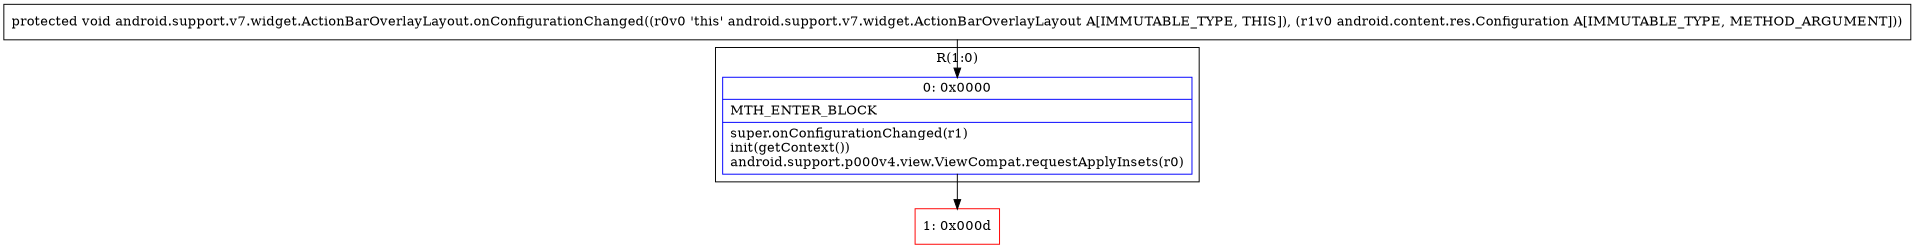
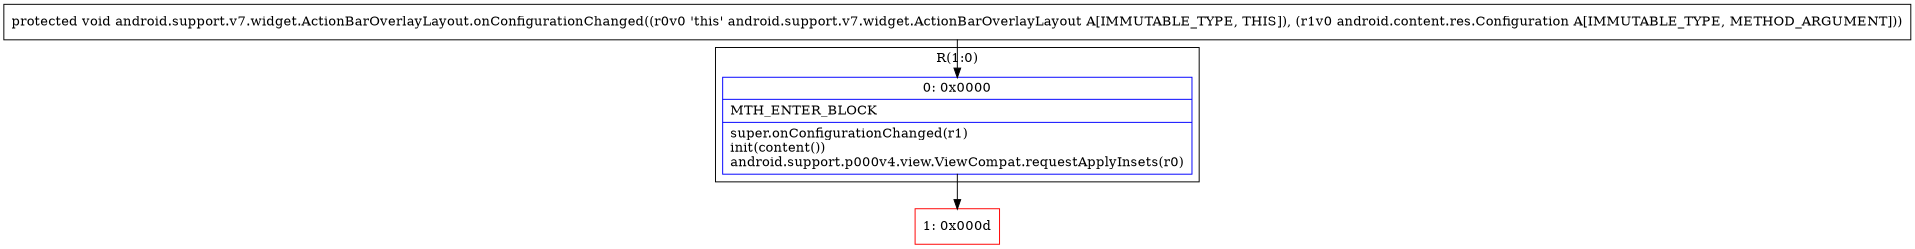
node "0: 0x0000": text "init(getContext())" -> "init(content())"
